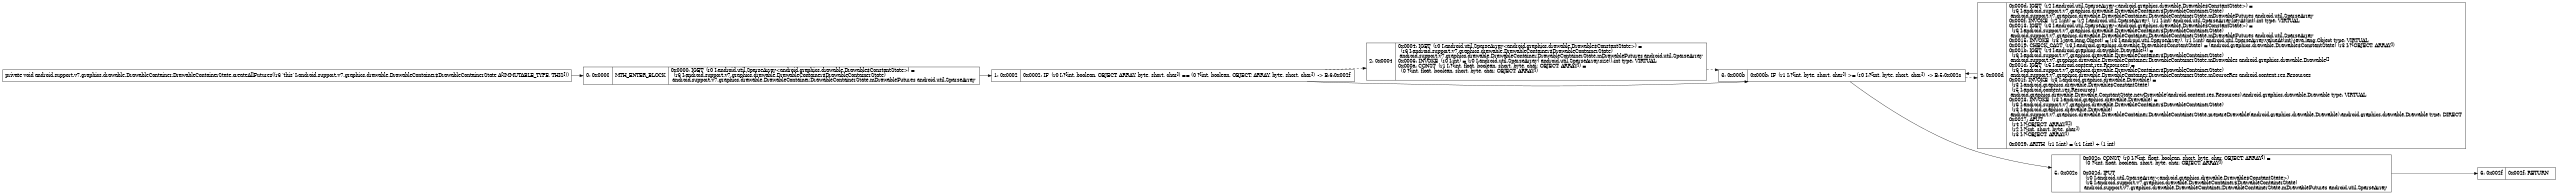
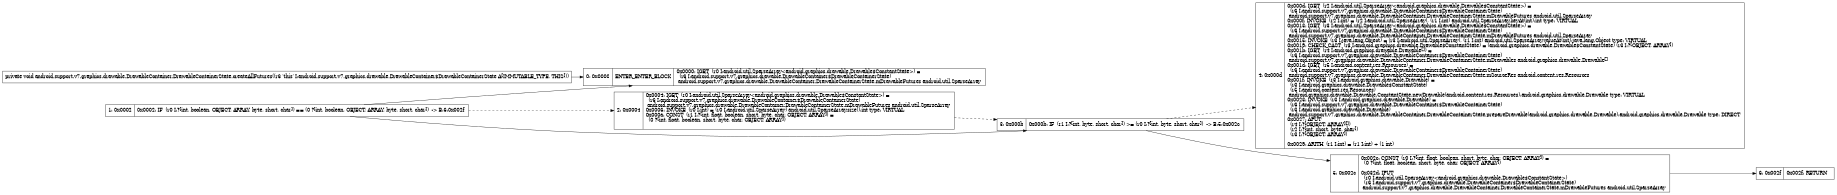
edge "4: 0x000d" -> "3: 0x000b": removed
node "0: 0x0000": text "MTH_ENTER_BLOCK" -> "ENTER_ENTER_BLOCK"
edge "0: 0x0000" -> "1: 0x0002": reversed
